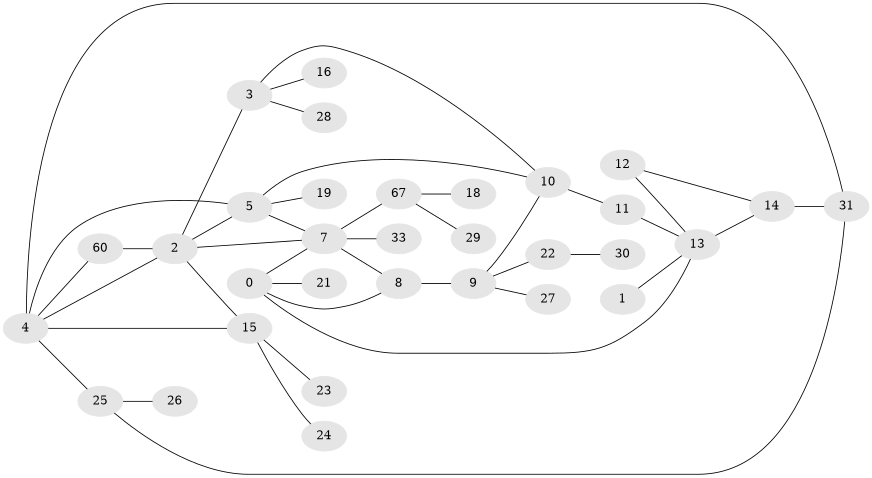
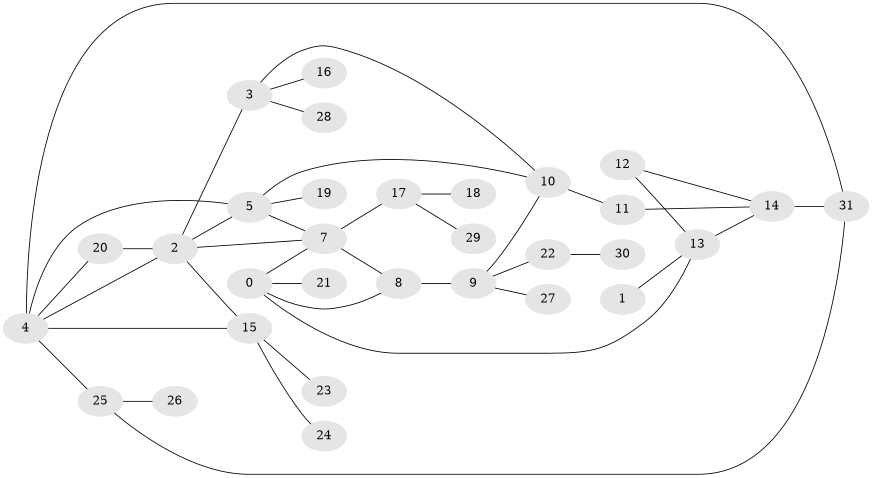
node "67": label "67" -> "17"
edge "11" -- "13": now "11" -- "14"
node "33": removed
node "60": label "60" -> "20"
